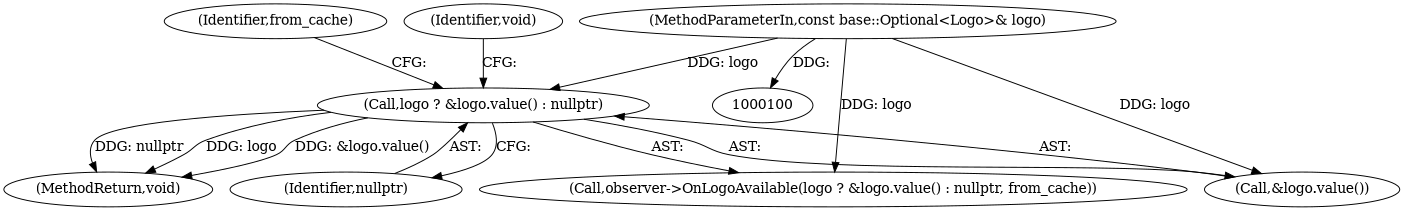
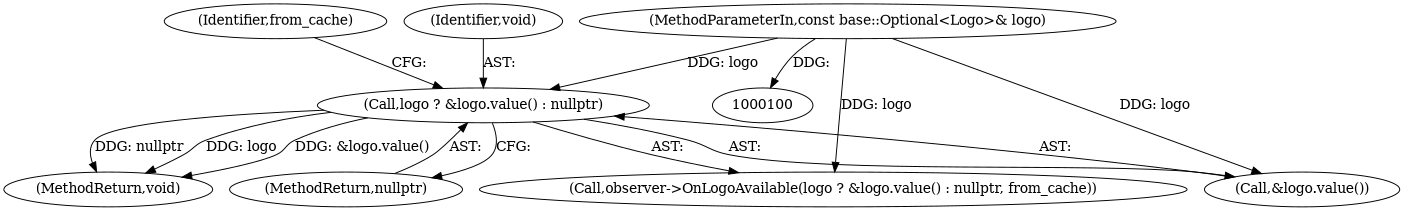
edge "(Identifier,void)" -> "(Call,logo ? &logo.value() : nullptr)": label "CFG: " -> "AST: "
node "(Identifier,nullptr)": label "(Identifier,nullptr)" -> "(MethodReturn,nullptr)"
